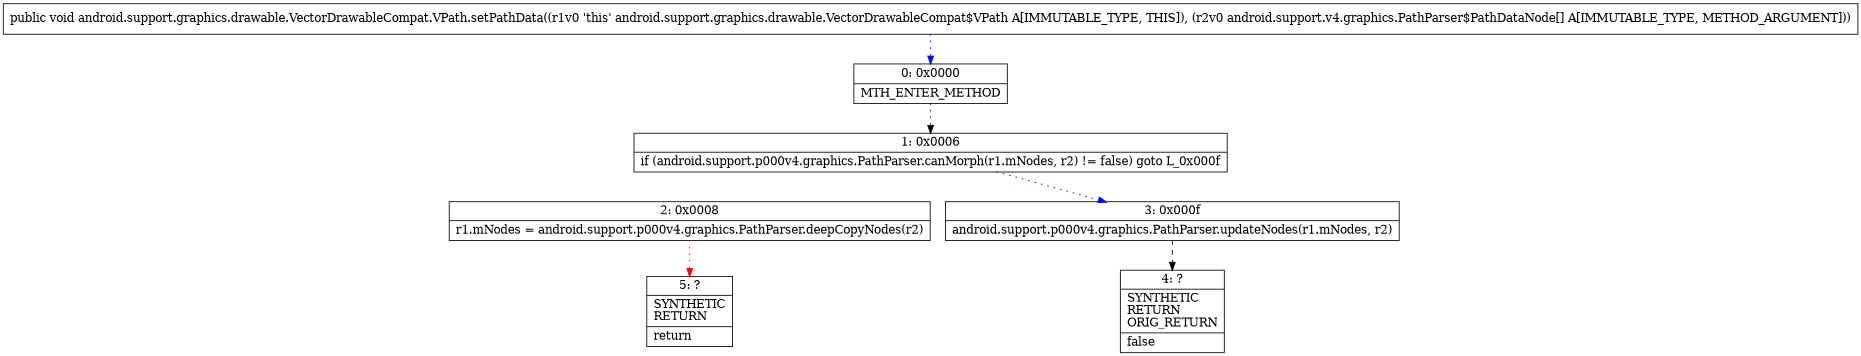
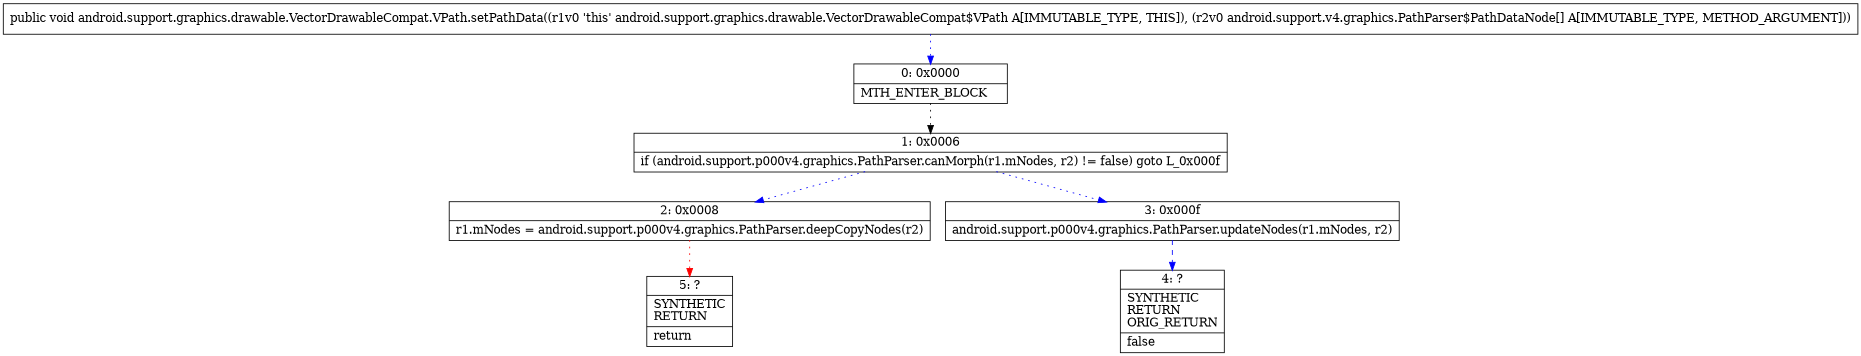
node "0: 0x0000": text "MTH_ENTER_METHOD" -> "MTH_ENTER_BLOCK"
edge "1: 0x0006" -> "2: 0x0008": added
edge "3: 0x000f" -> "4: ?": color black -> blue
